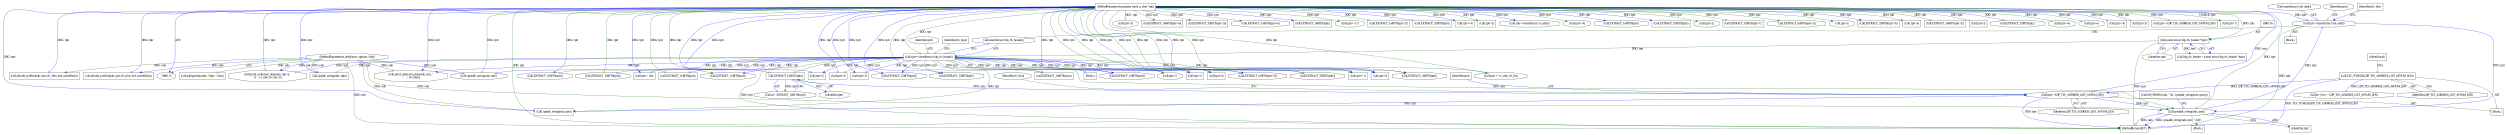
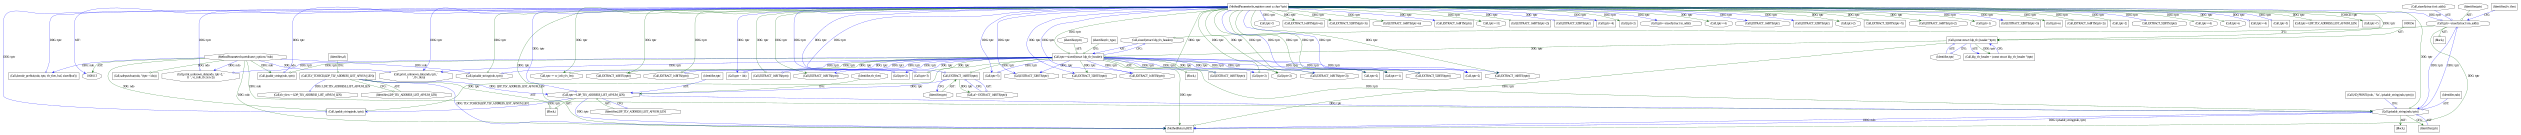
node "(Call,decode_prefix6(ndo, tptr, tlv_tlen, buf, sizeof(buf)))": removed
node "(Identifier,ndo)": added
